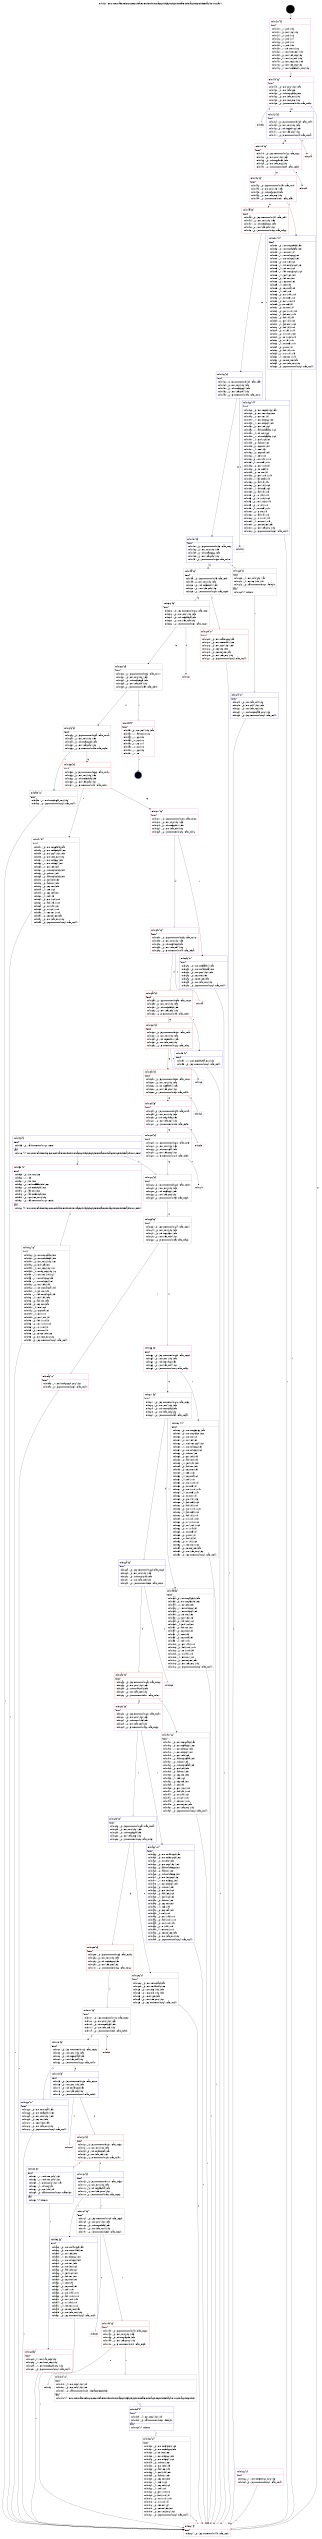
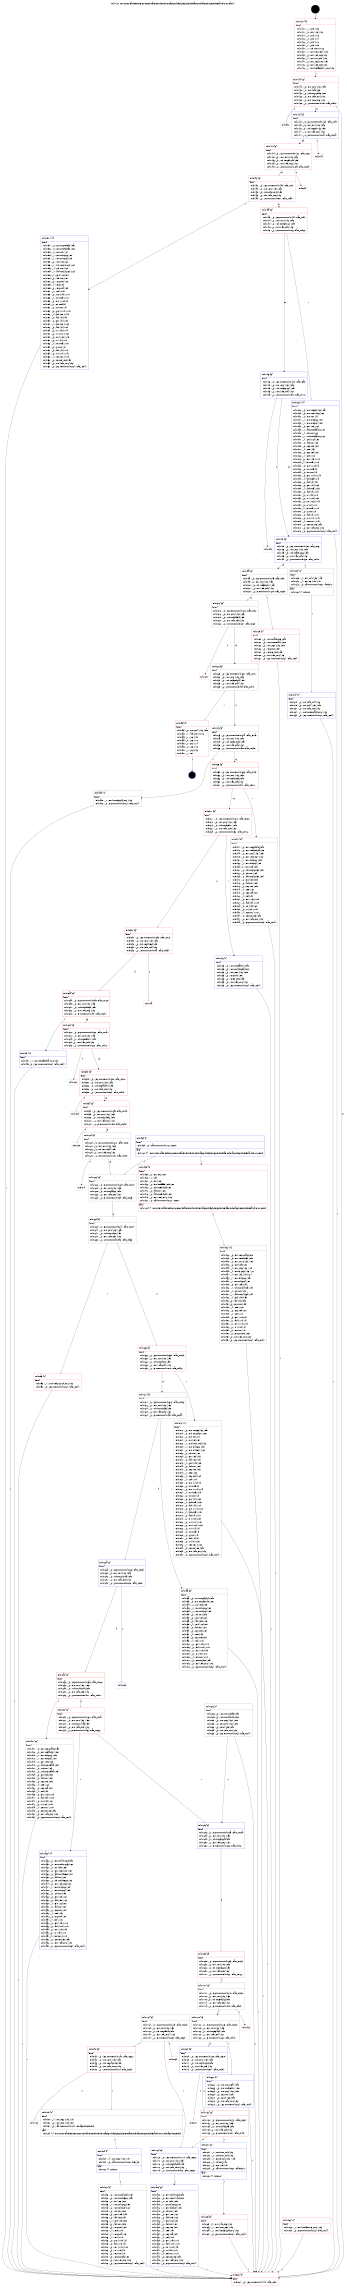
edge "0x4016d5 [25]" -> "0x4018e6 [27]": reversed
edge "0x40176b [25]" -> "0x401784 [25]": reversed
